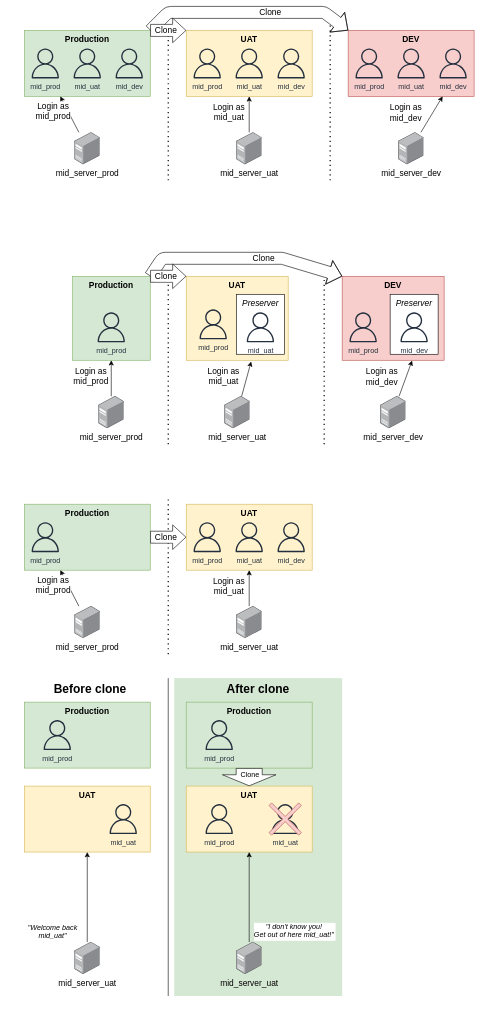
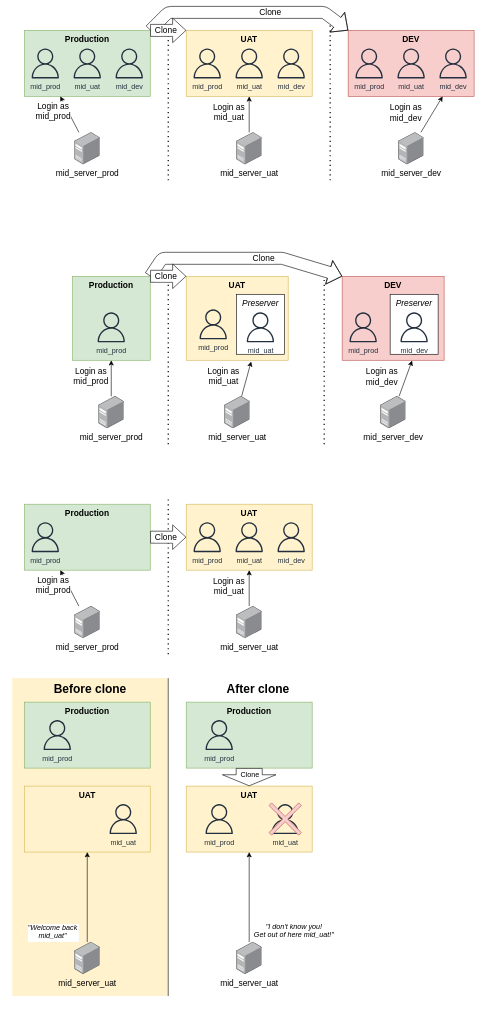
node "Before clone": fillcolor #ffffff -> #fff2cc
node "After clone": fillcolor #d5e8d4 -> #ffffff
